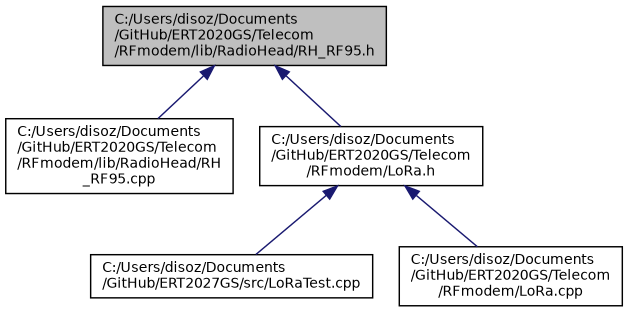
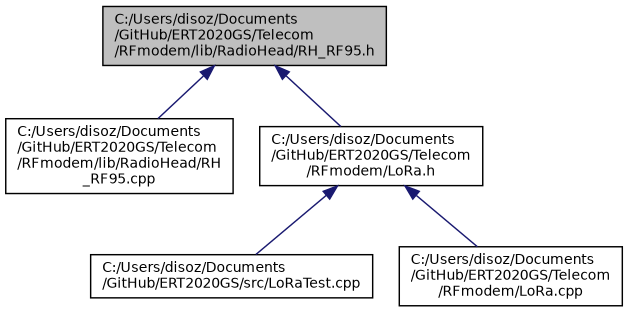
node "C:/Users/disoz/Documents /GitHub/ERT2027GS/src/LoRaTest.cpp": label "C:/Users/disoz/Documents /GitHub/ERT2027GS/src/LoRaTest.cpp" -> "C:/Users/disoz/Documents /GitHub/ERT2020GS/src/LoRaTest.cpp"
